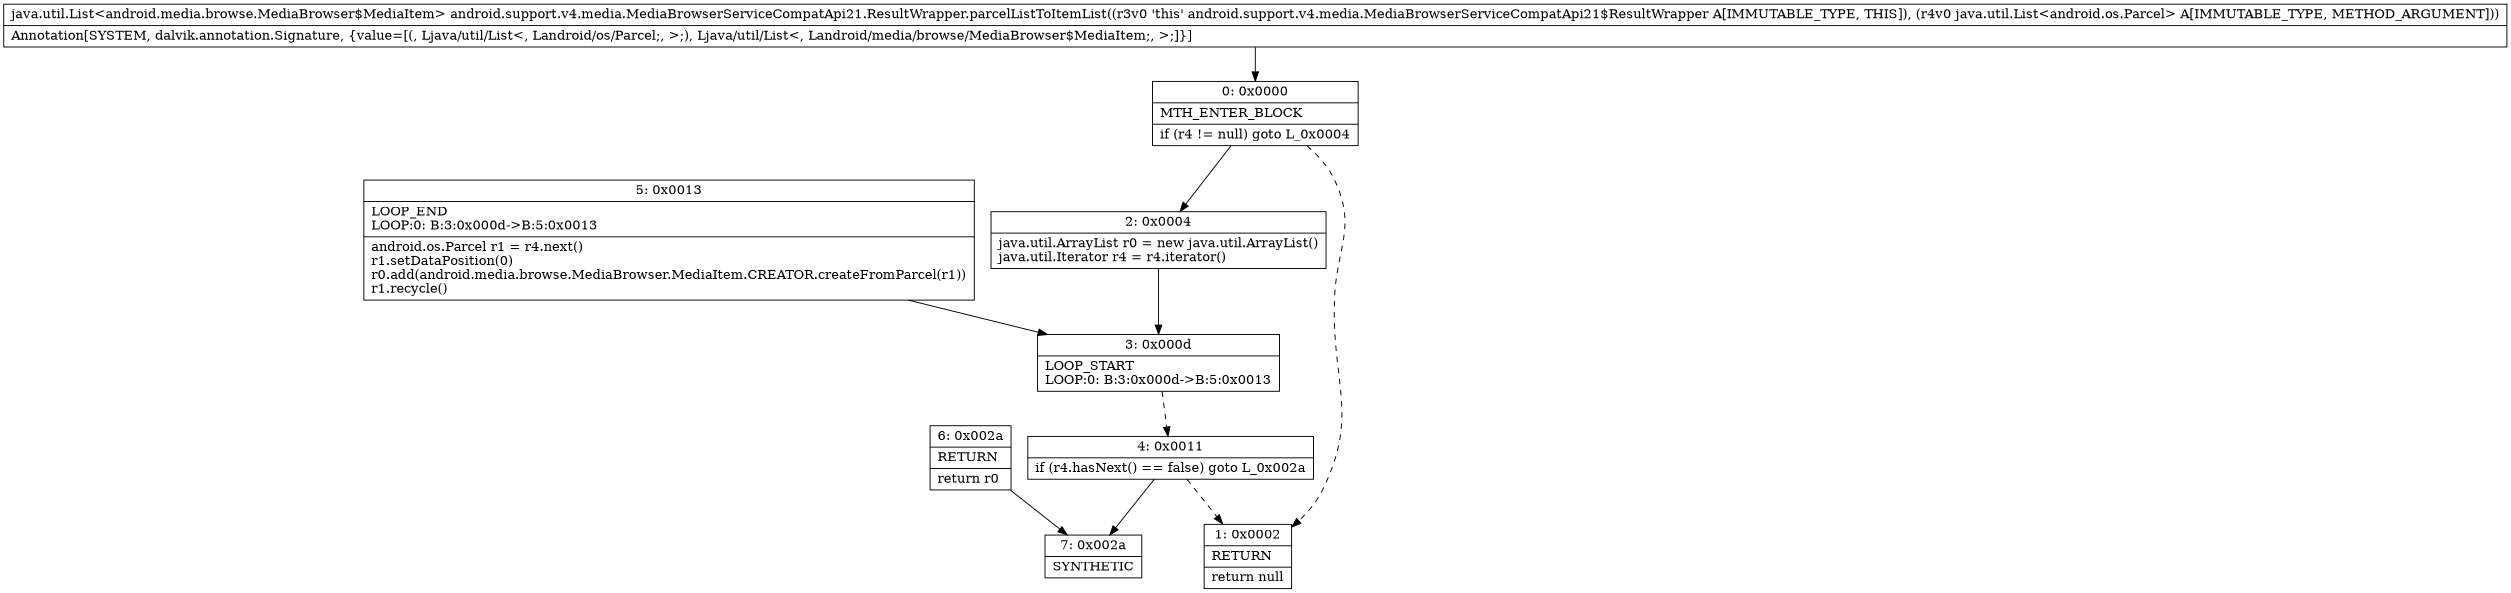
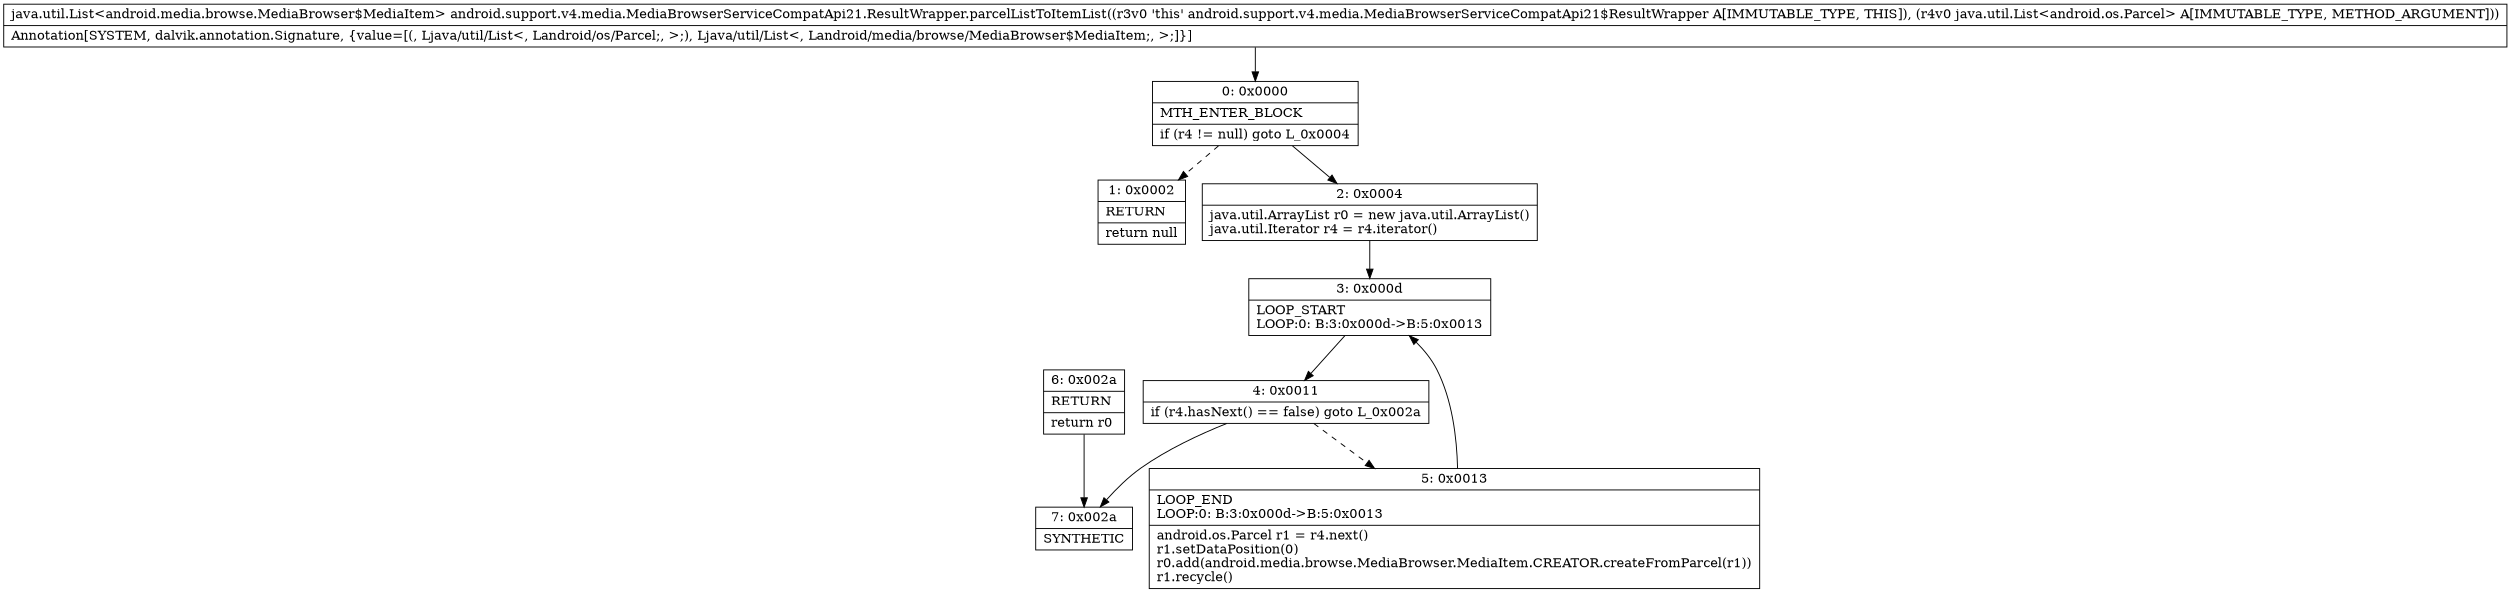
edge "3: 0x000d" -> "4: 0x0011": style dashed -> solid
edge "4: 0x0011" -> "1: 0x0002": now "4: 0x0011" -> "5: 0x0013"
